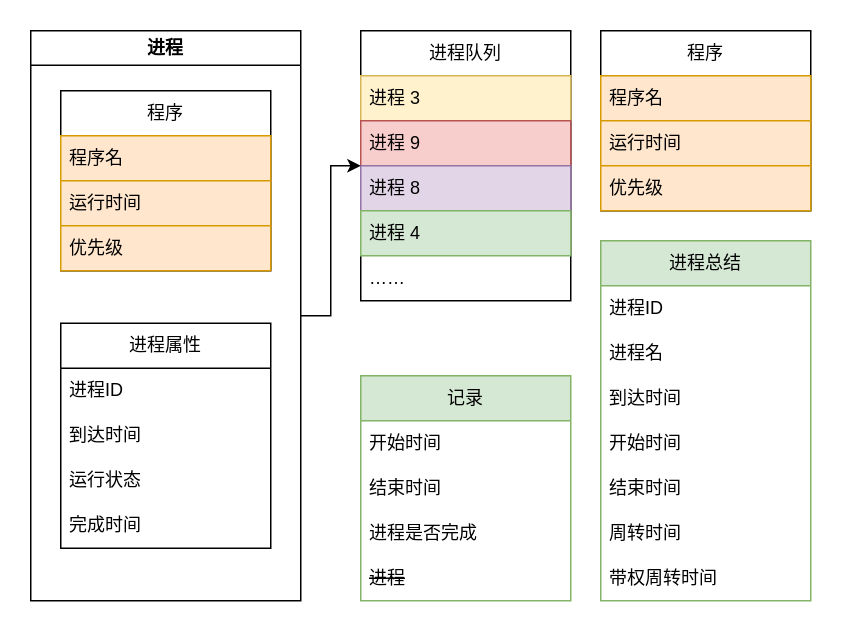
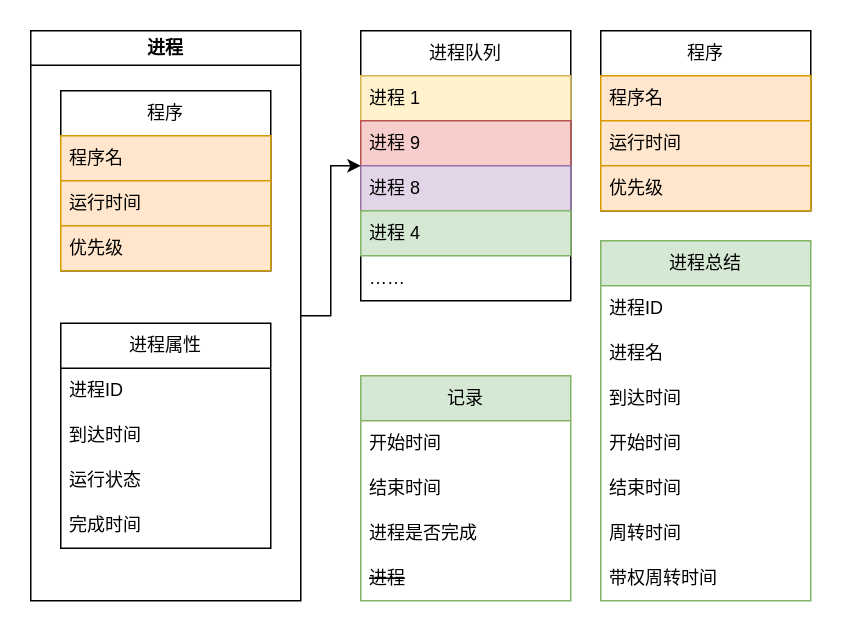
node "进程 3": label "进程 3" -> "进程 1"
